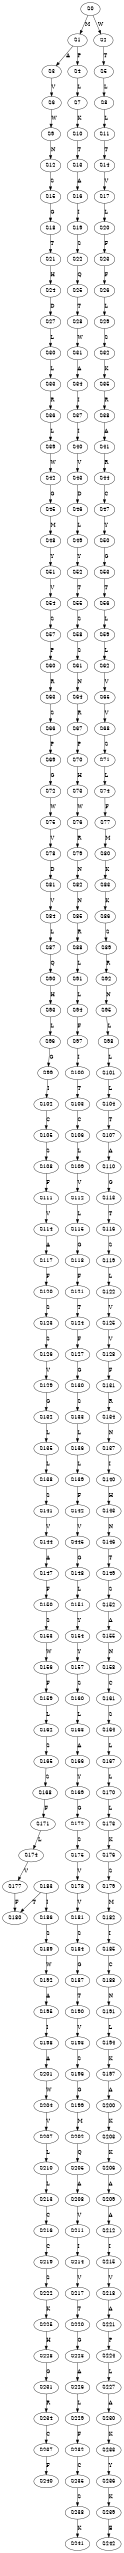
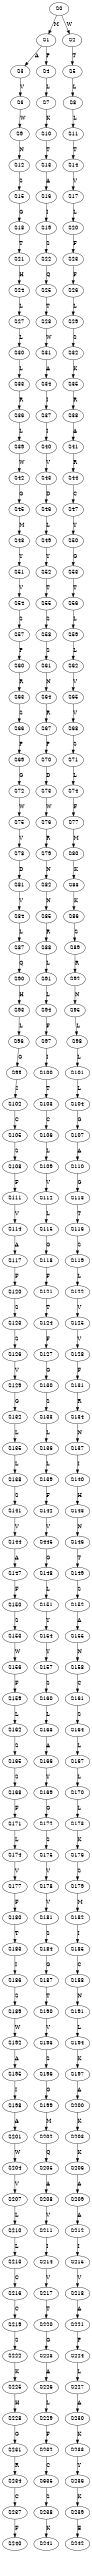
edge "S24" -> "S27": label "D" -> "L"
edge "S70" -> "S73": label "H" -> "D"
edge "S104" -> "S107": label "T" -> "G"
edge "S183" -> "S180": reversed
node "S235": label "S235" -> "S635"
